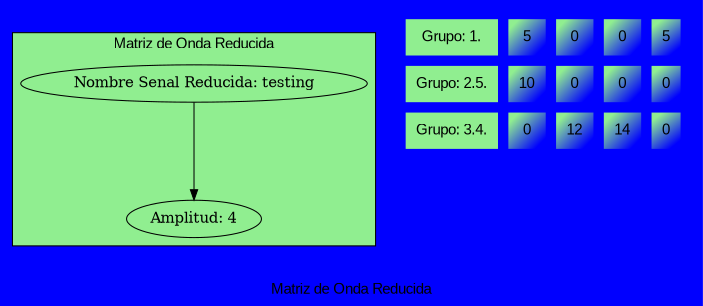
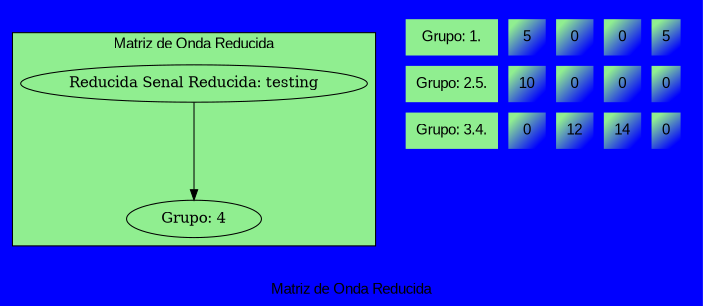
node "Nombre Senal Reducida: testing": label "Nombre Senal Reducida: testing" -> "Reducida Senal Reducida: testing"
node "Amplitud: 4": label "Amplitud: 4" -> "Grupo: 4"
